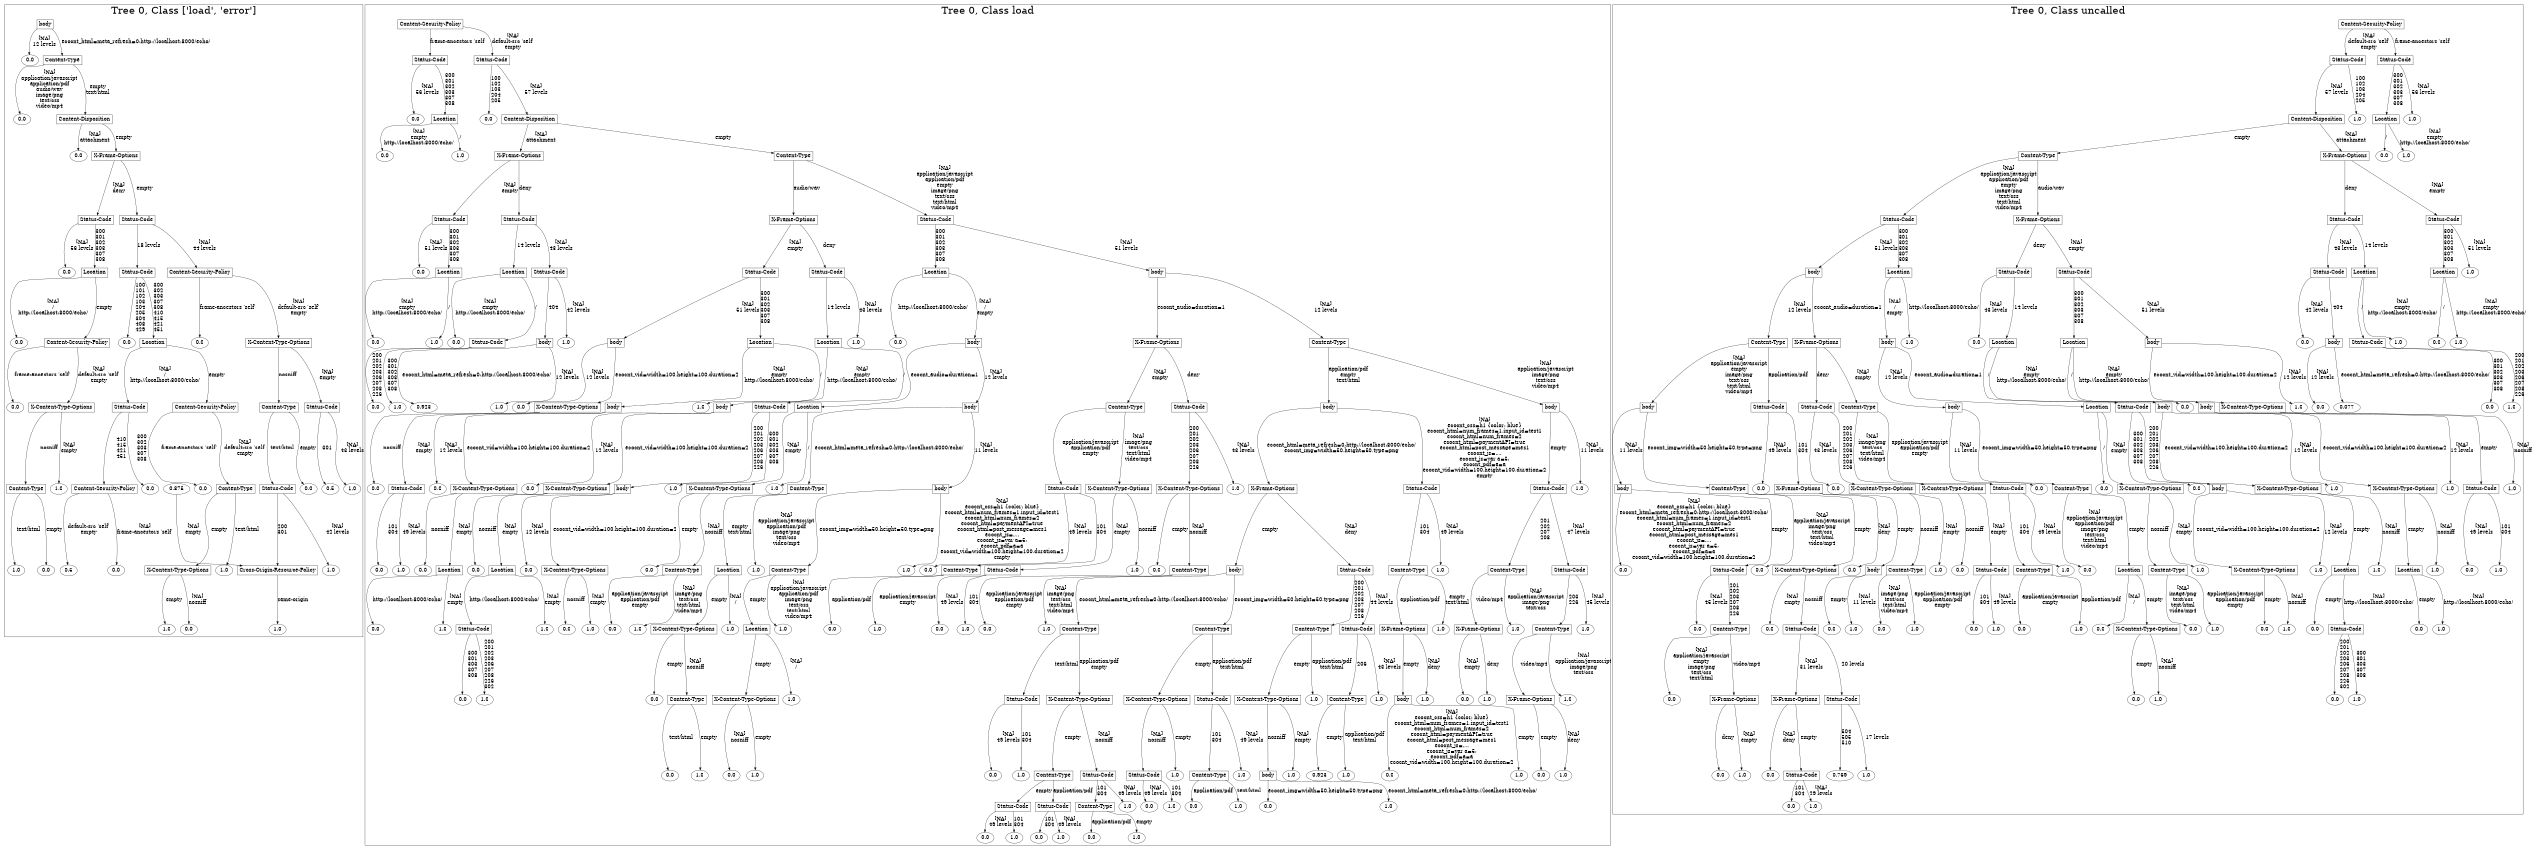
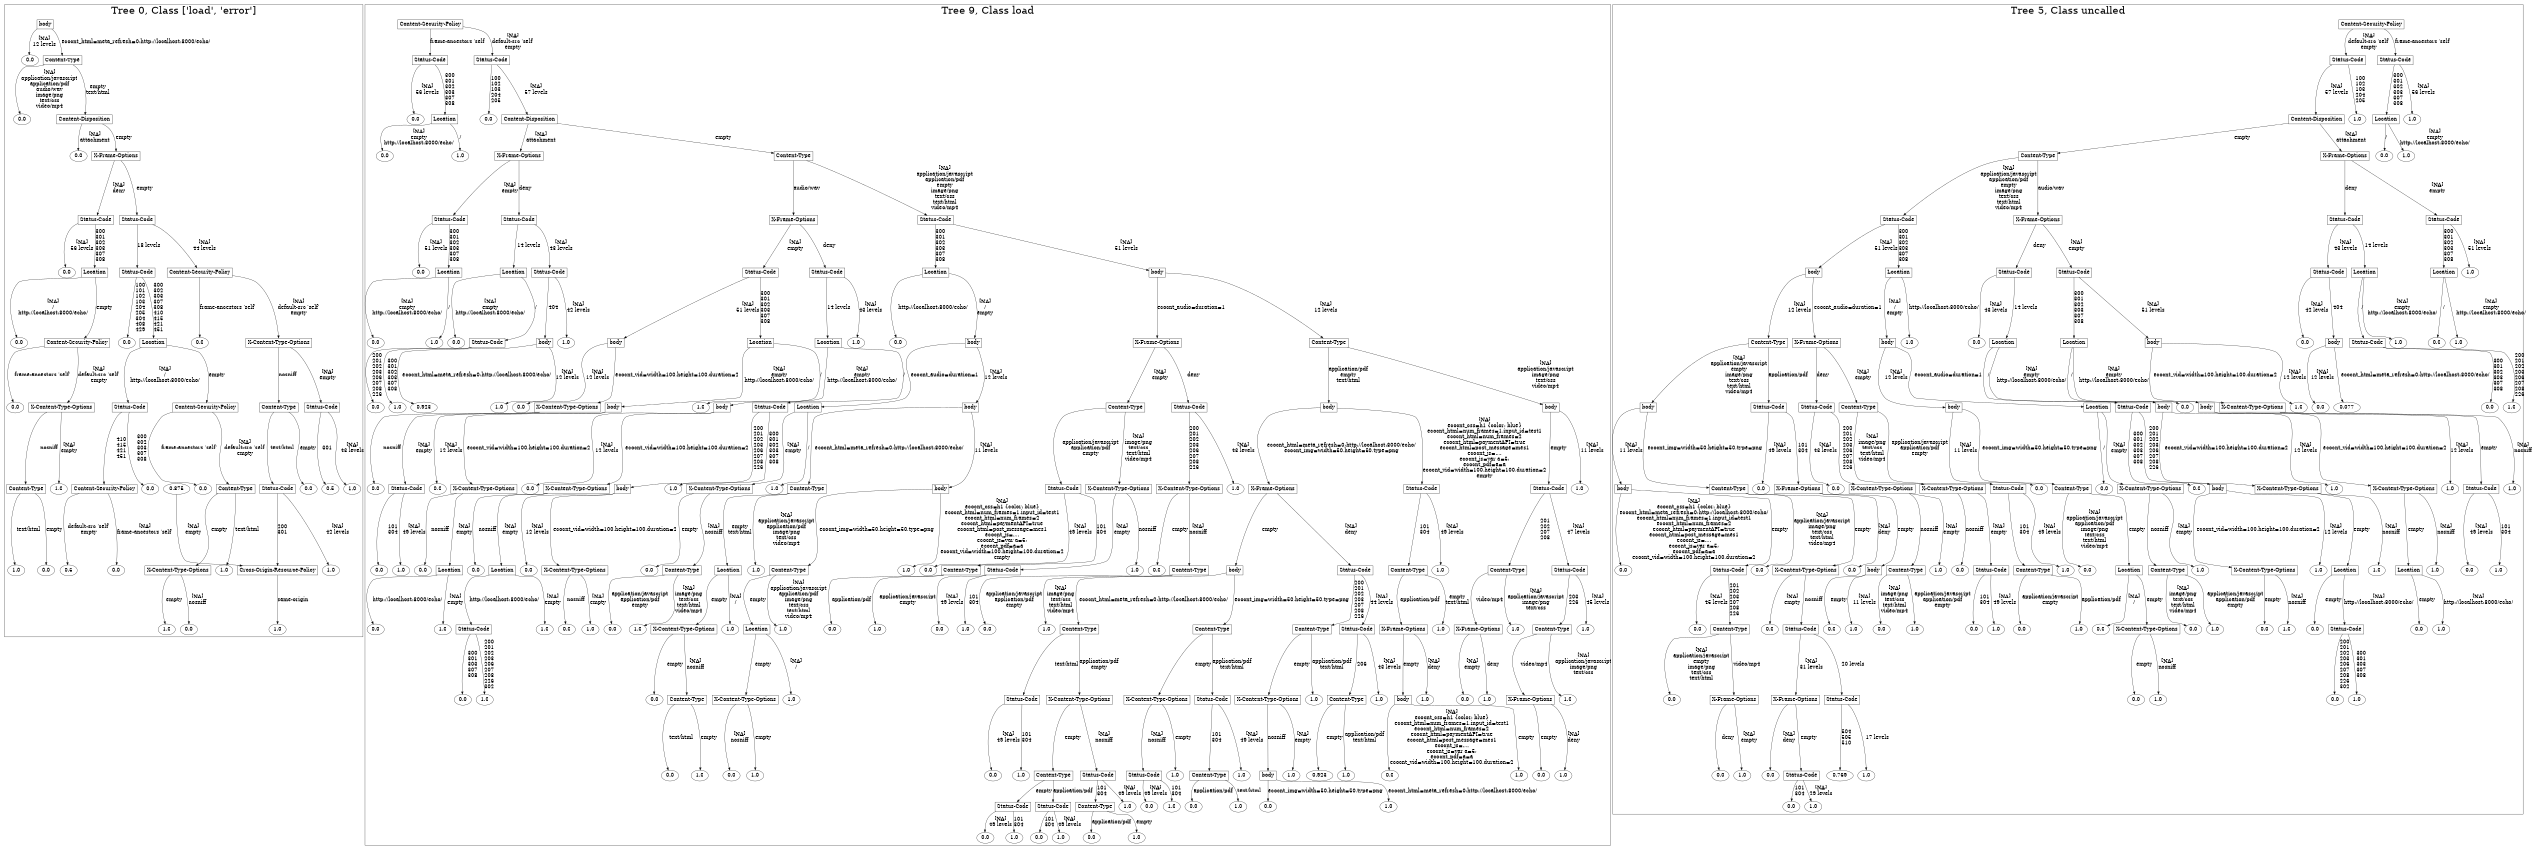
cluster "Tree 0, Class load": label "Tree 0, Class load" -> "Tree 9, Class load"
cluster "Tree 0, Class uncalled": label "Tree 0, Class uncalled" -> "Tree 5, Class uncalled"
